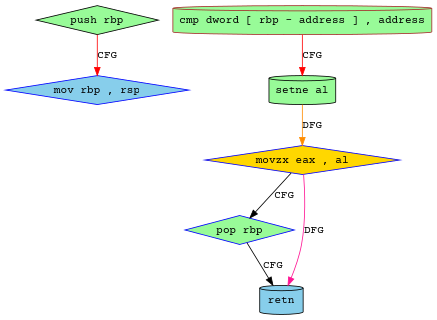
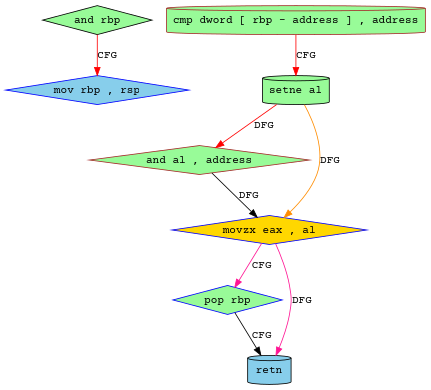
node "push rbp": label "push rbp" -> "and rbp"
node "and al , address": added
edge "movzx eax , al" -> "pop rbp": color black -> deeppink
